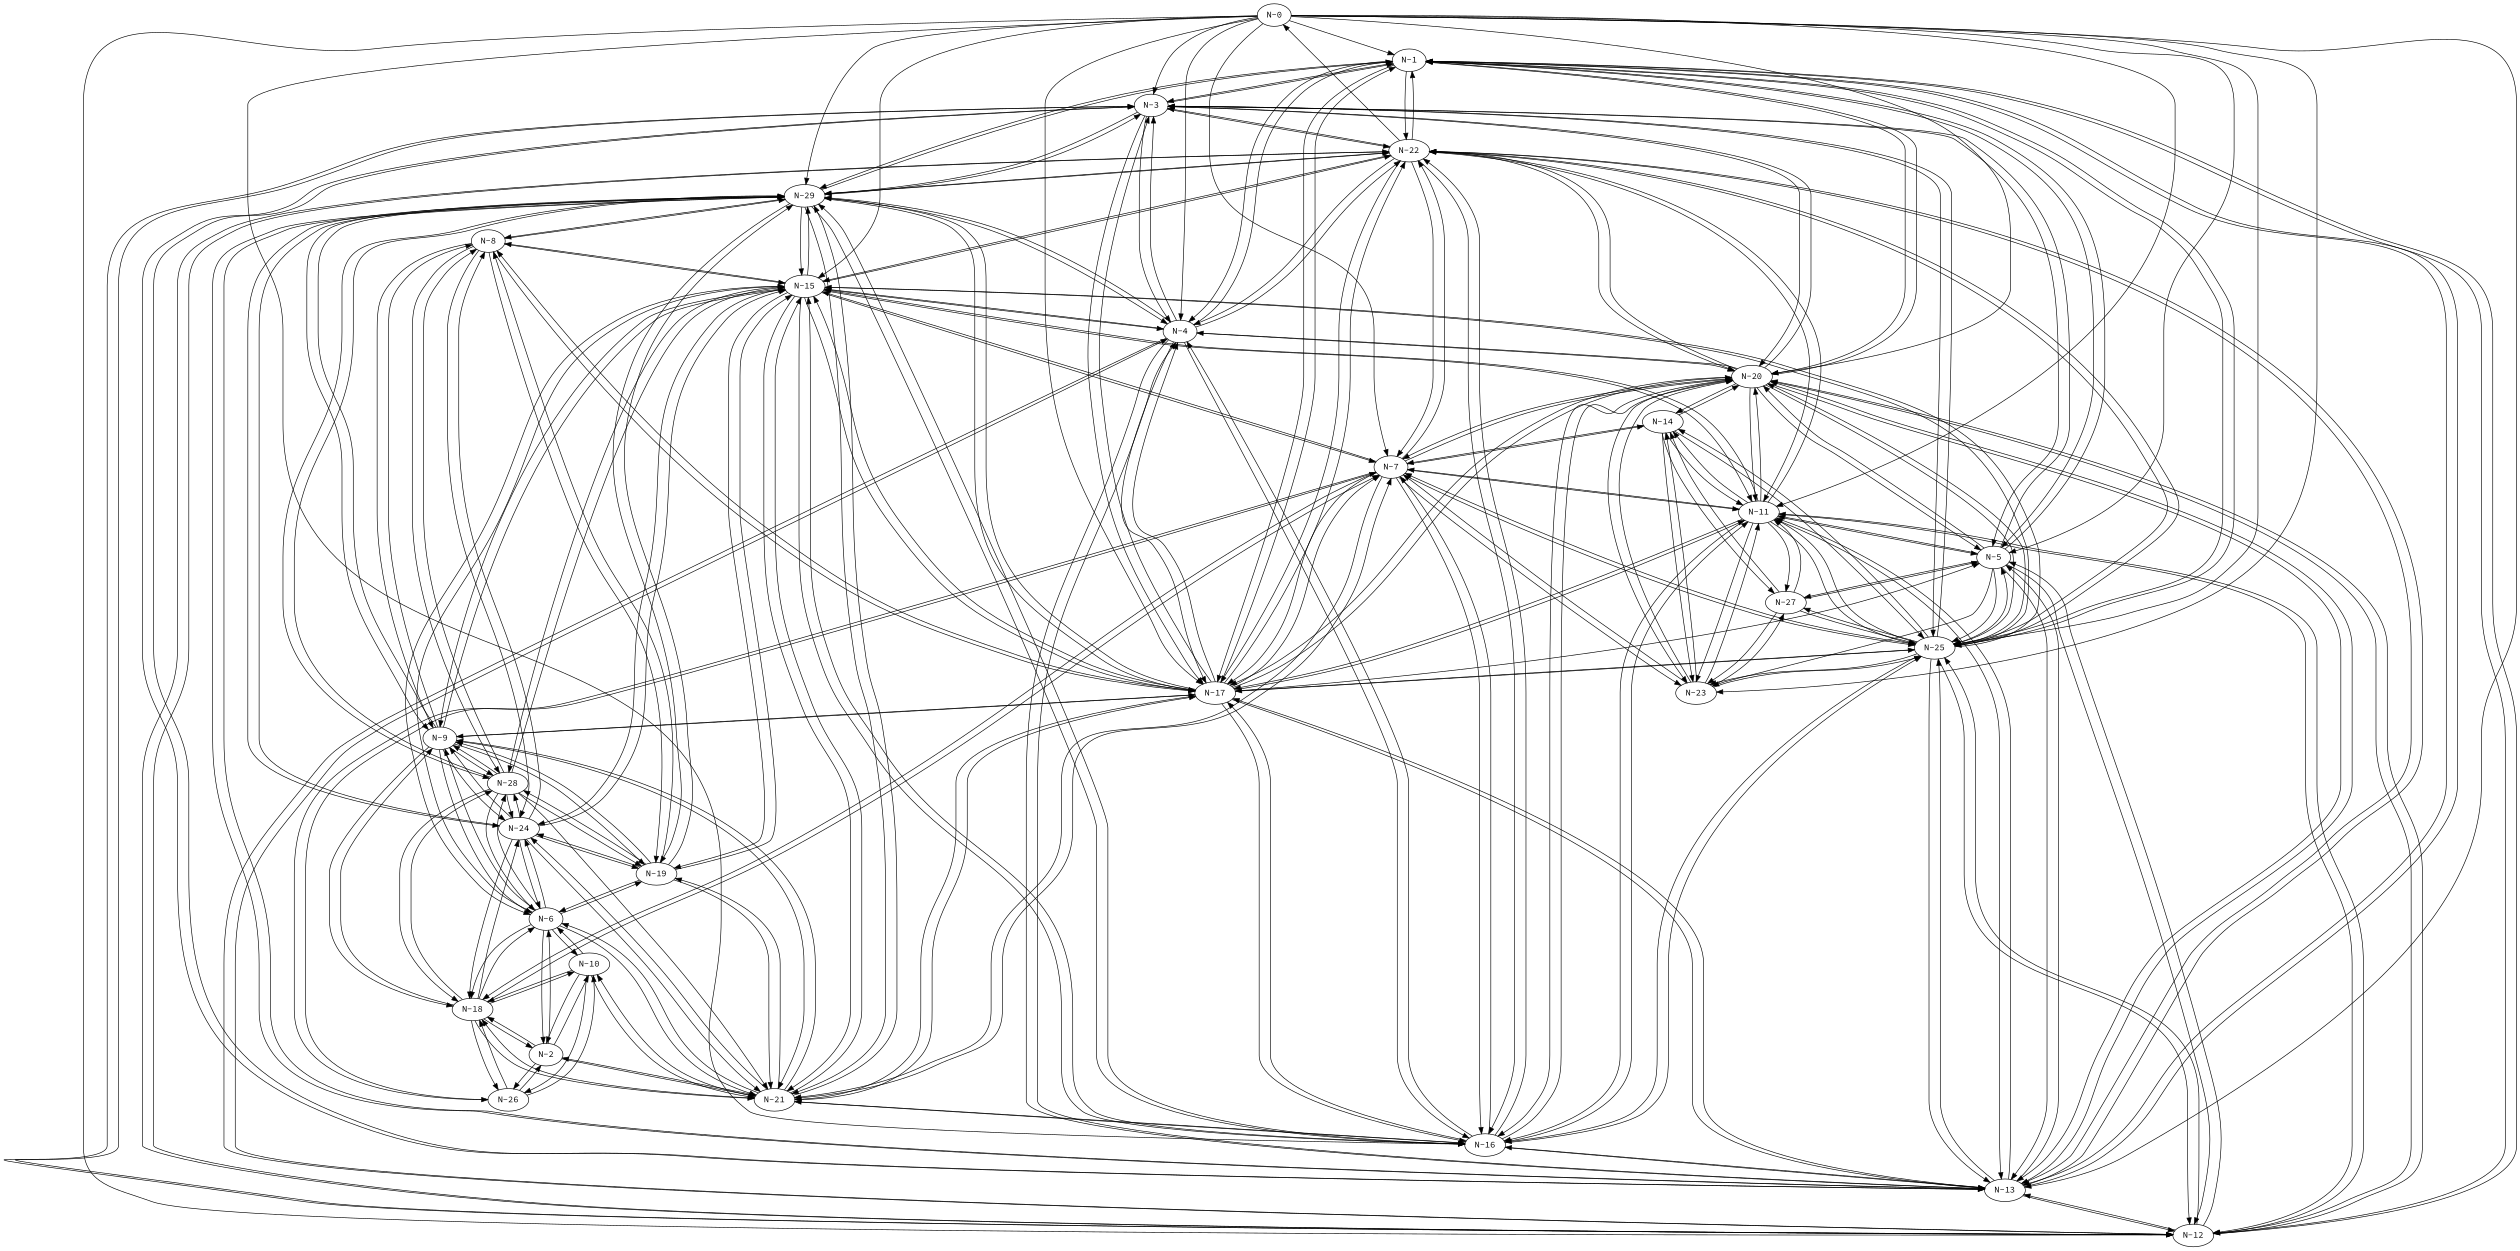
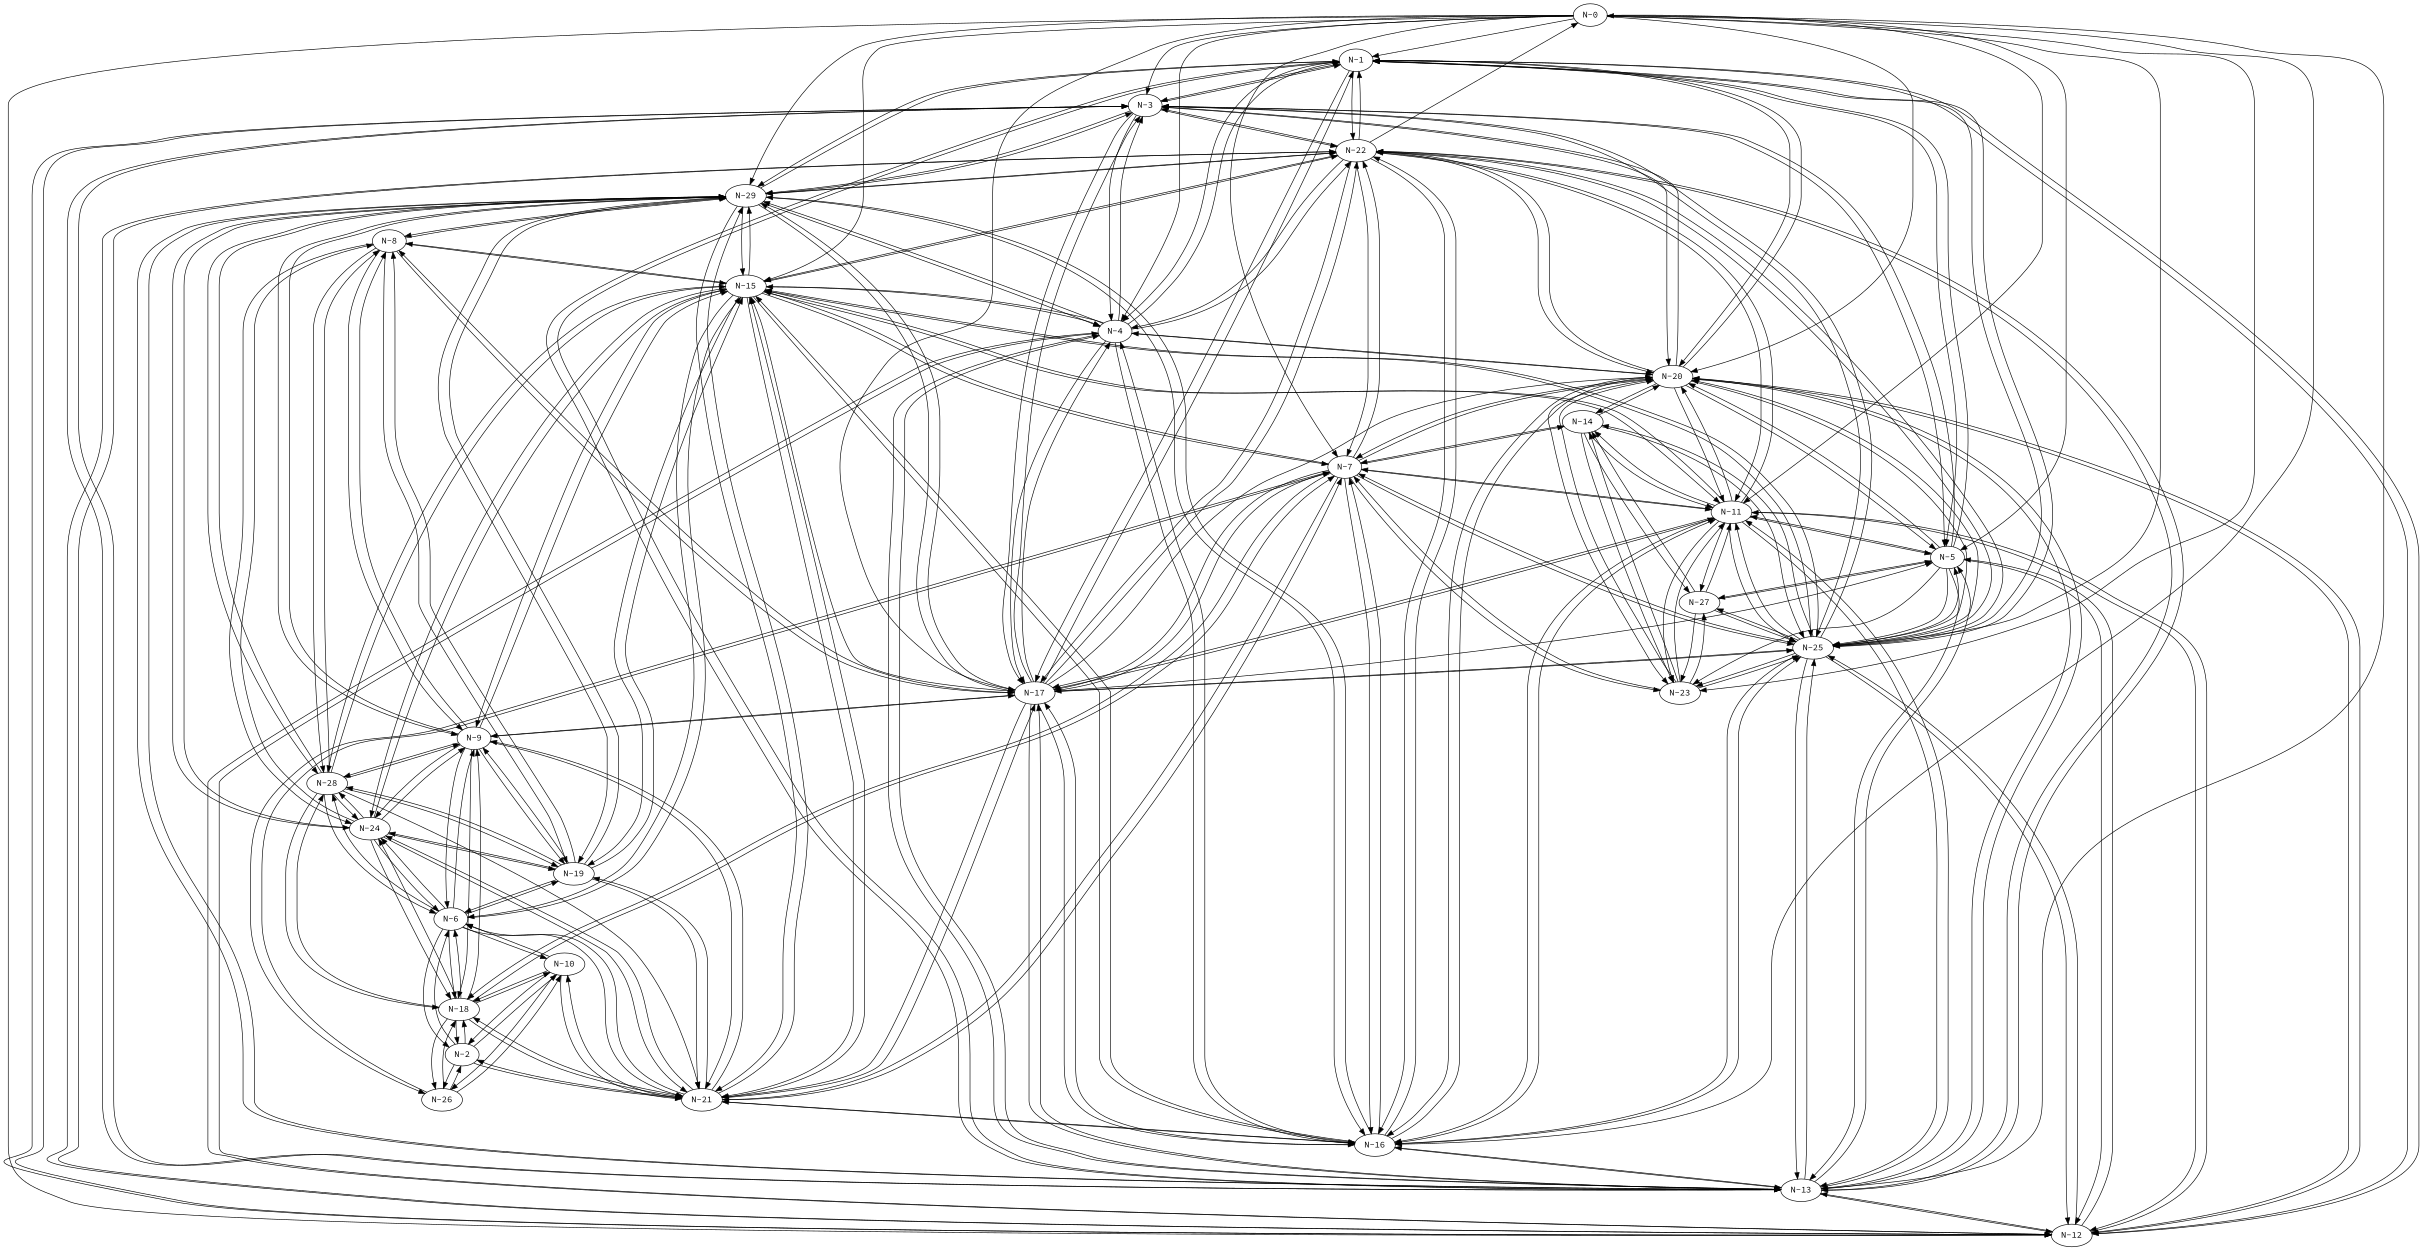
edge "N-0" -> "N-13": reversed
edge "N-20" -> "N-17": removed
edge "N-15" -> "N-17": removed
